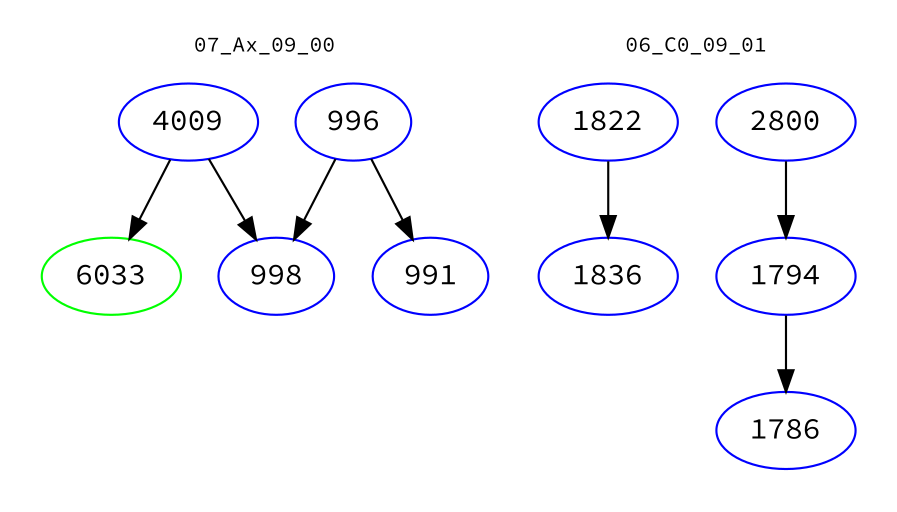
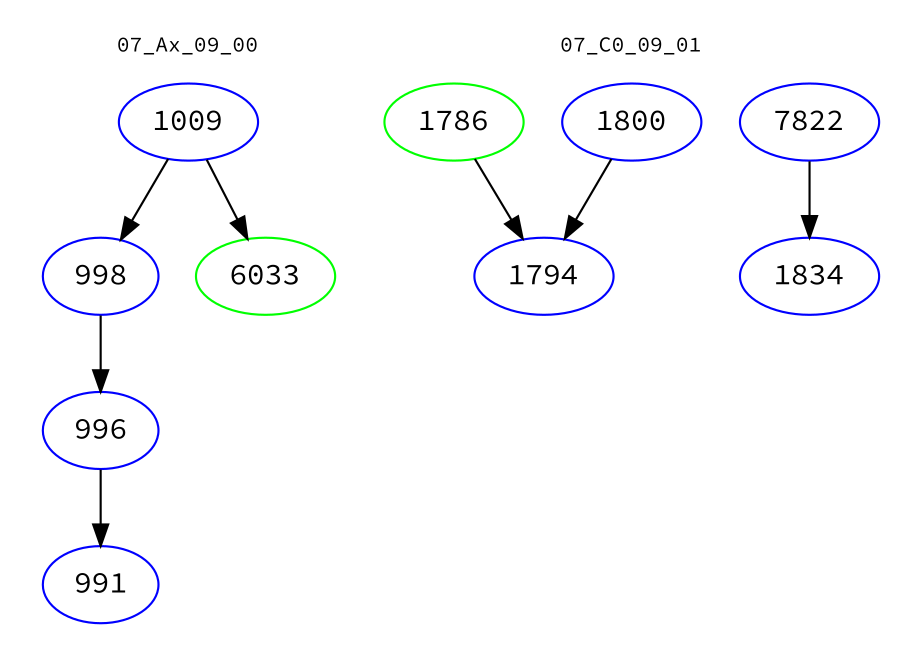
cluster "06_C0_09_01": label "06_C0_09_01" -> "07_C0_09_01"
node "4009": label "4009" -> "1009"
node "1822": label "1822" -> "7822"
node "2800": label "2800" -> "1800"
edge "996" -> "998": reversed
node "1836": label "1836" -> "1834"
edge "1794" -> "1786": reversed
node "1786": color blue -> green
